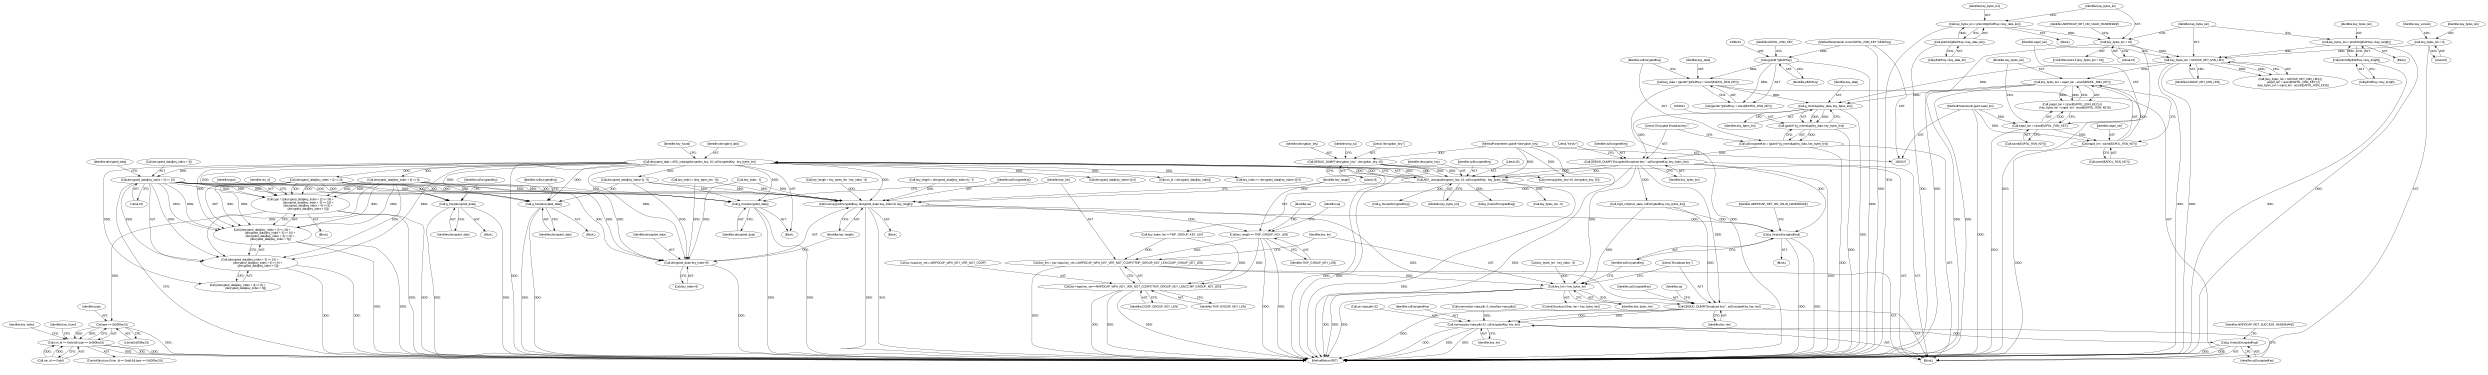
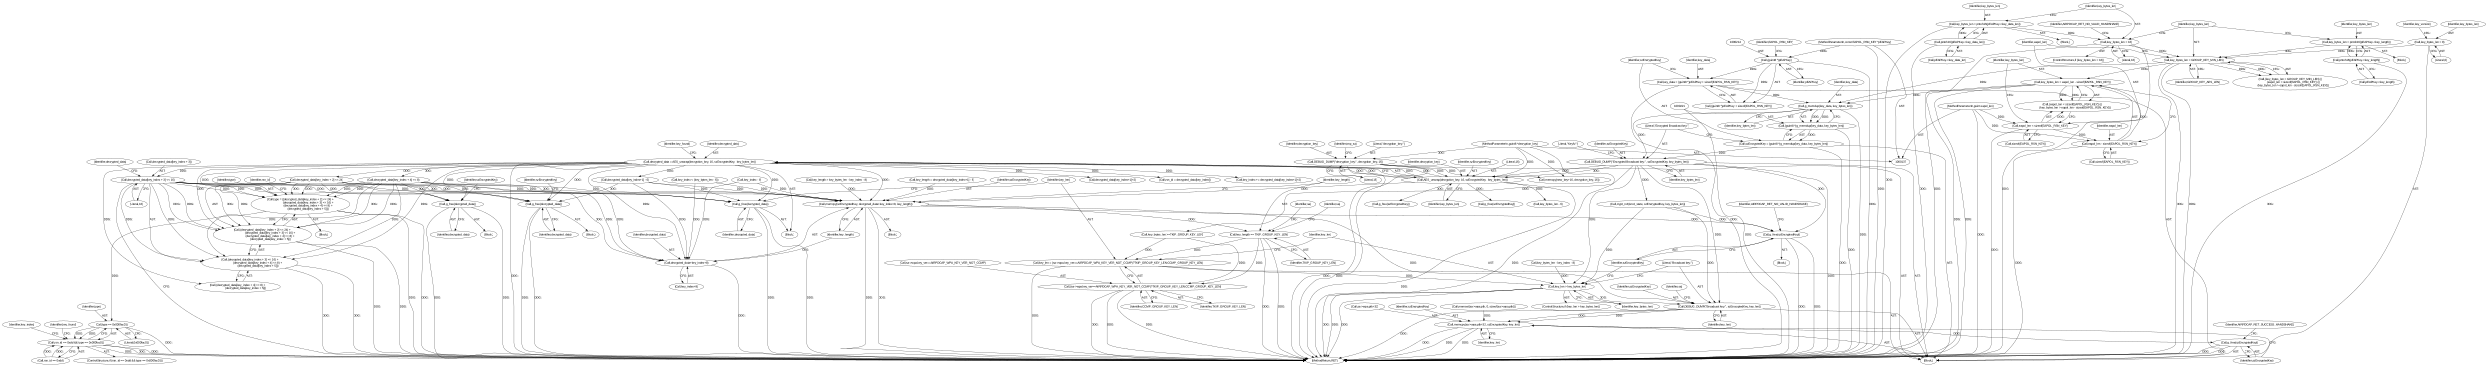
node "(Identifier,GROUP_KEY_MIN_LEN)": label "(Identifier,GROUP_KEY_MIN_LEN)" -> "(Identifier,GROUP_KEY_AES_LEN)"
edge "(Call,key_bytes_len = pntoh16(pEAPKey->key_length))" -> "(MethodReturn,RET)": now "1000221" -> "(MethodReturn,RET)"
